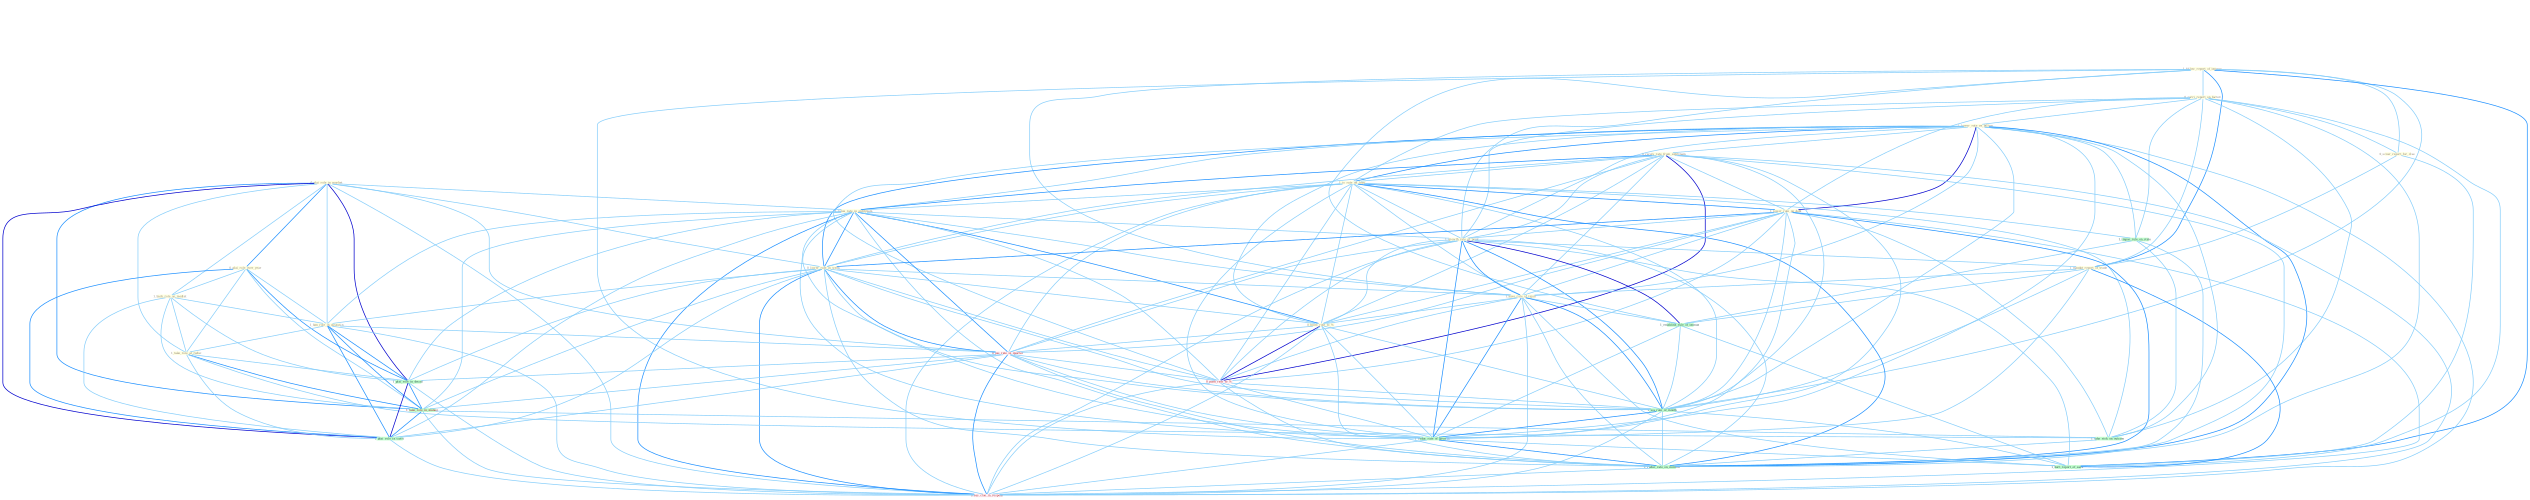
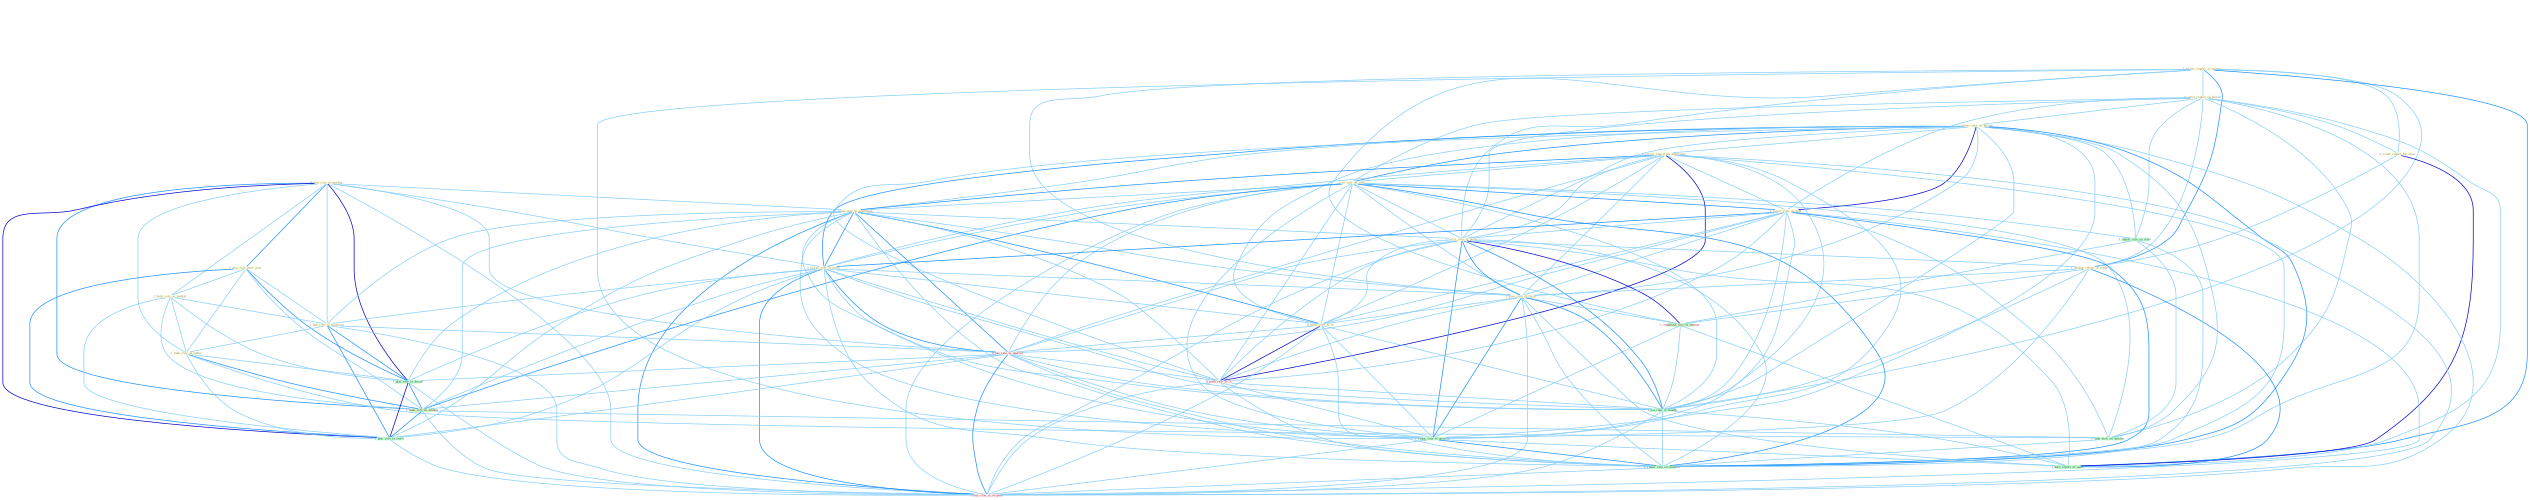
node "1_growth_rate_of_point": label "1_growth_rate_of_point" -> "1_carri_rate_of_point"
node "1_mandat_report_of_trade": label "1_mandat_report_of_trade" -> "1_mediat_report_of_trade"
node "1_establish_rule_of_immun": fontcolor #2f4f4f -> #b22222
edge "1_ban_role_in_assassin" -- "1_take_role_in_manag": now "1_is_rate_on_loan" -- "1_take_role_in_manag"
edge "0_scour_report_for_clue" -- "1_hurt_report_of_earn": color #87cefa -> #0000cd
edge "1_wa_rate_of_month" -- "1_reduc_rate_of_growth": removed
